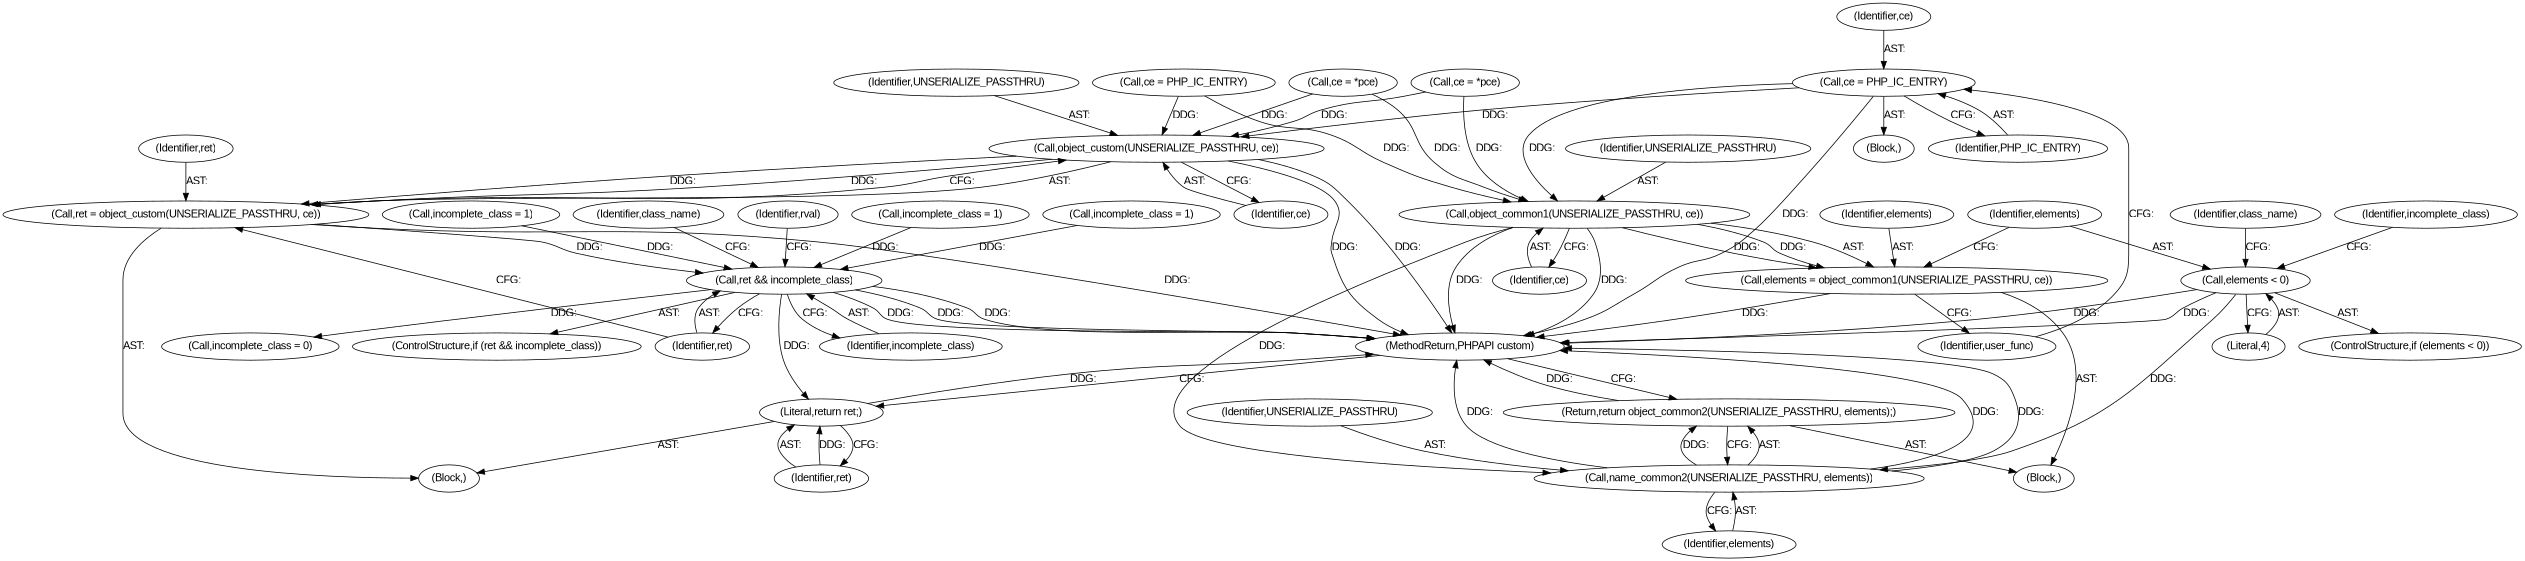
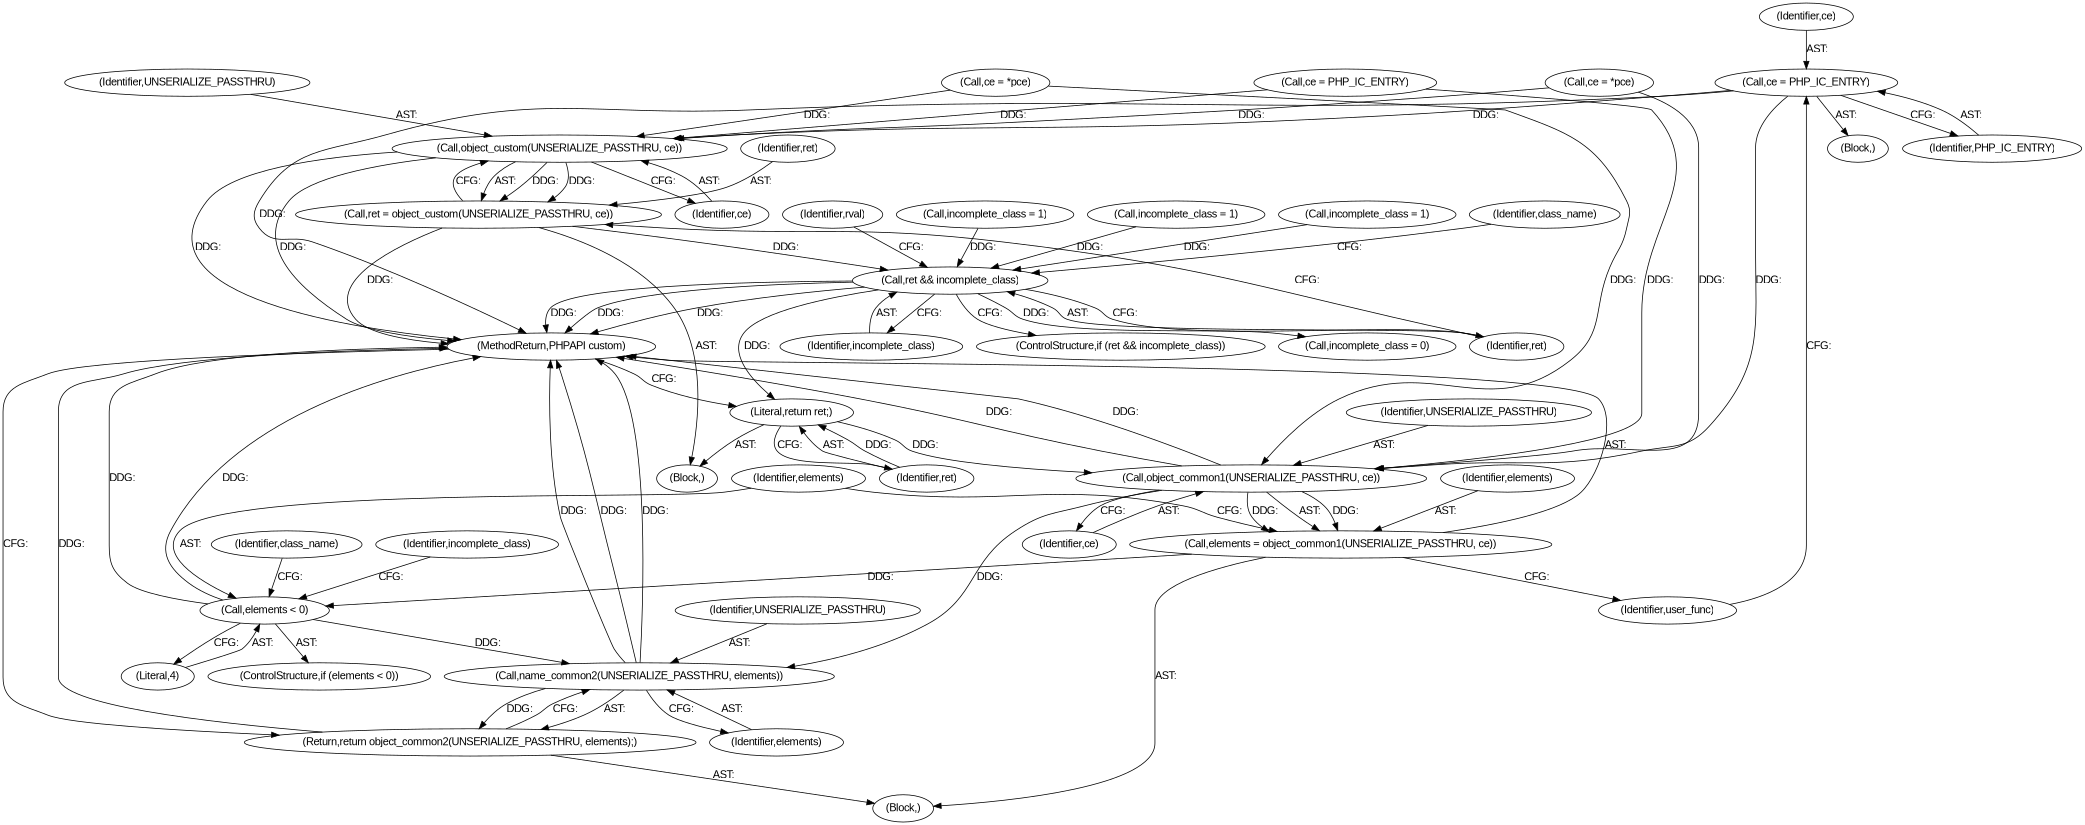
edge "(Call,ret && incomplete_class)" -> "(ControlStructure,if (ret && incomplete_class))": label "AST: " -> "CFG: "
edge "(Call,elements = object_common1(UNSERIALIZE_PASSTHRU, ce))" -> "(MethodReturn,PHPAPI custom)": label "DDG: " -> "AST: "
edge "(Literal,return ret;)" -> "(MethodReturn,PHPAPI custom)": now "(Literal,return ret;)" -> "(Call,object_common1(UNSERIALIZE_PASSTHRU, ce))"
edge "(Call,elements = object_common1(UNSERIALIZE_PASSTHRU, ce))" -> "(Call,elements < 0)": added, label "DDG:"
